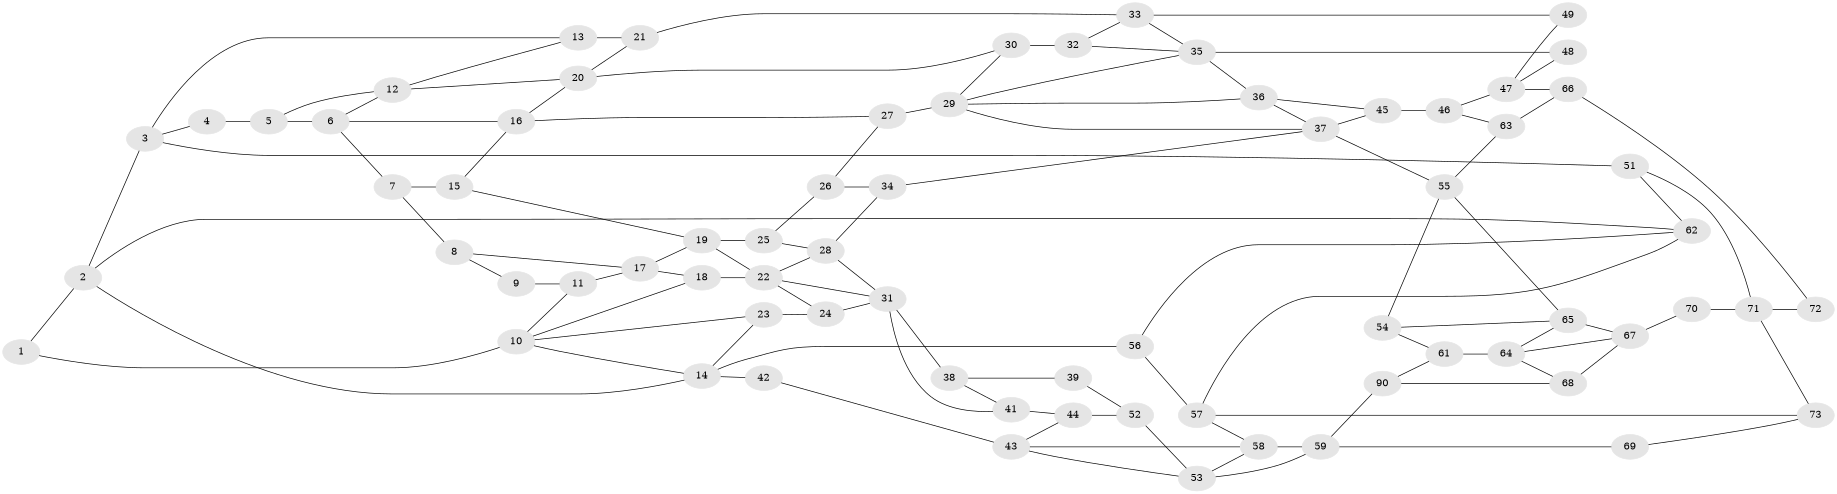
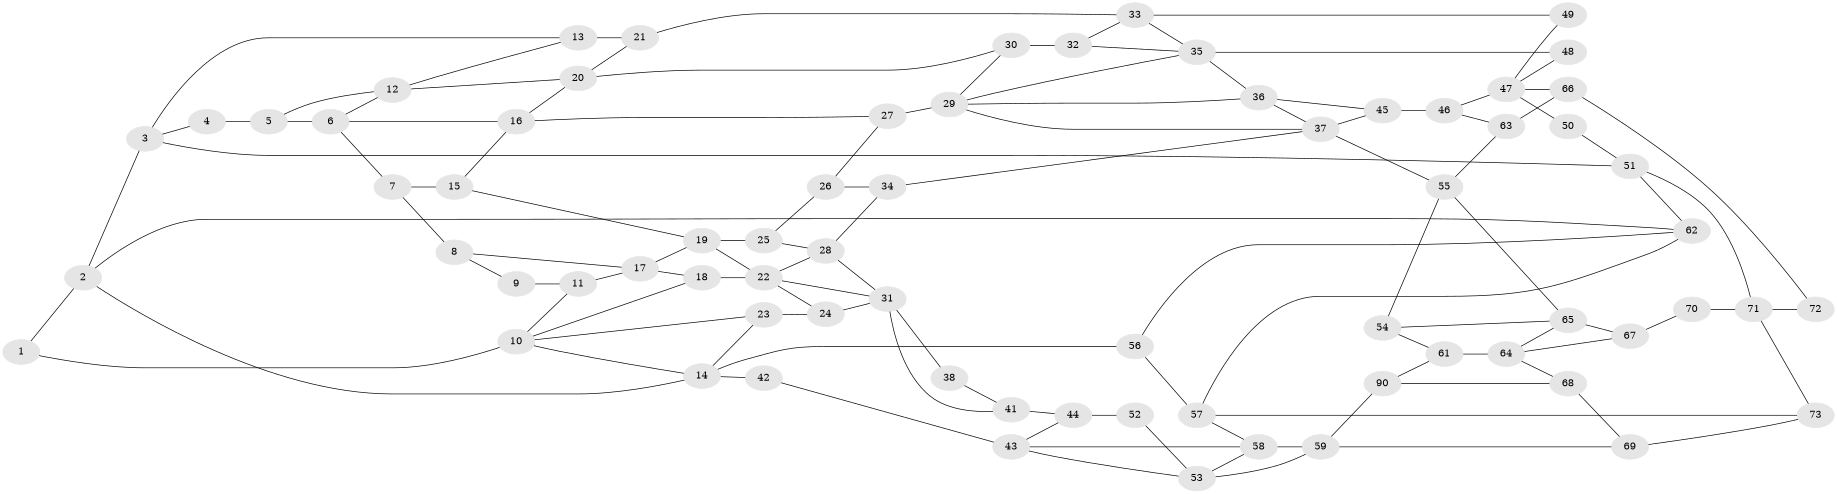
node "50": added
edge "67" -- "68": now "69" -- "68"
node "39": removed
